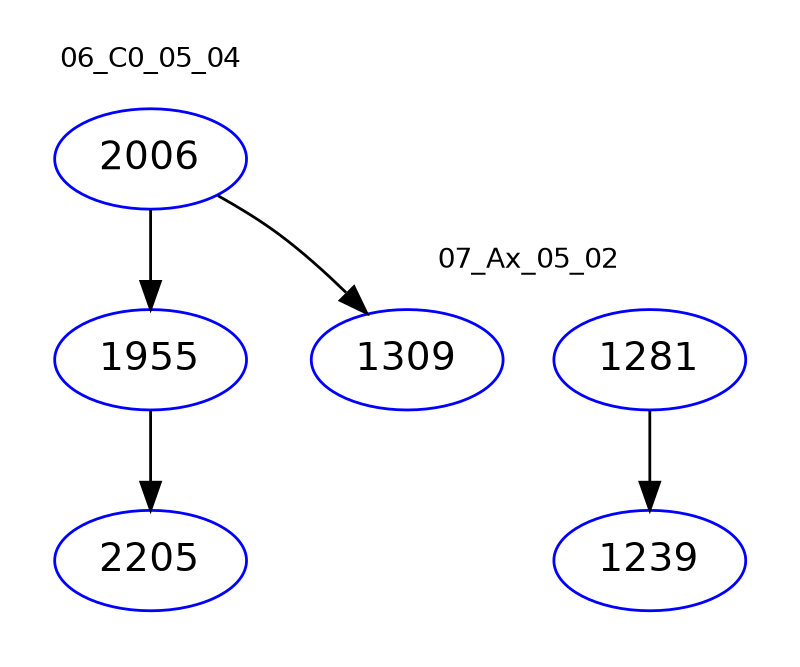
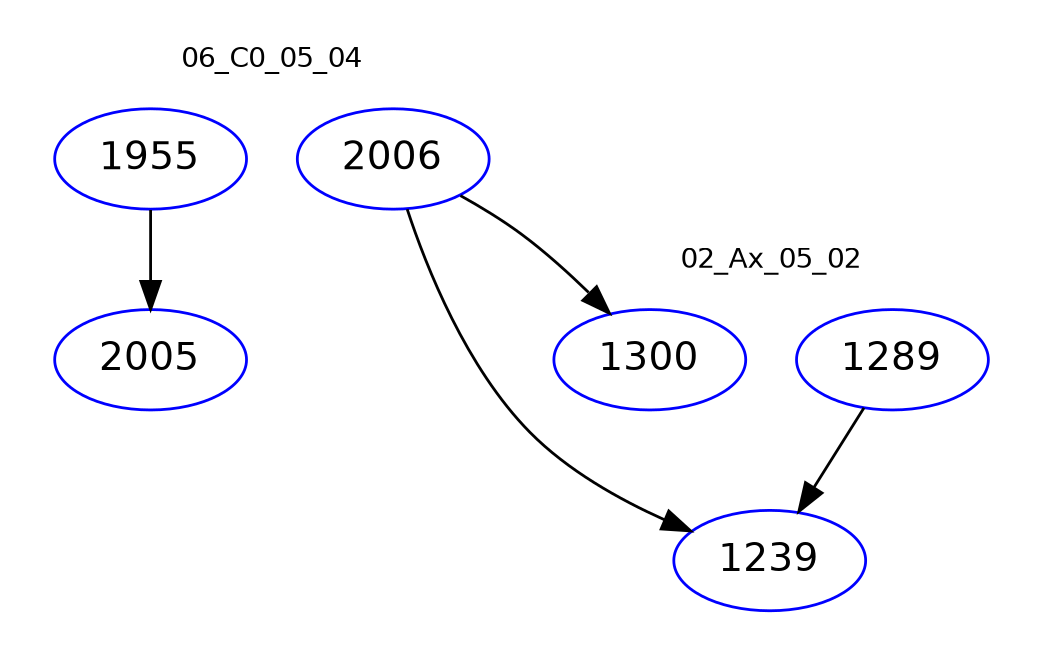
edge "2006" -> "1955": now "2006" -> "1239"
cluster "07_Ax_05_02": label "07_Ax_05_02" -> "02_Ax_05_02"
node "1309": label "1309" -> "1300"
node "1281": label "1281" -> "1289"
node "2205": label "2205" -> "2005"
